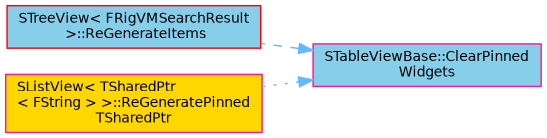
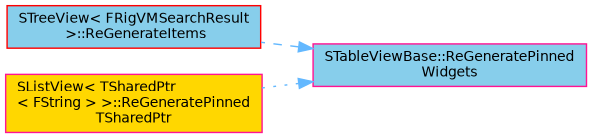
node "STableViewBase::ClearPinned Widgets": label "STableViewBase::ClearPinned Widgets" -> "STableViewBase::ReGeneratePinned Widgets"
